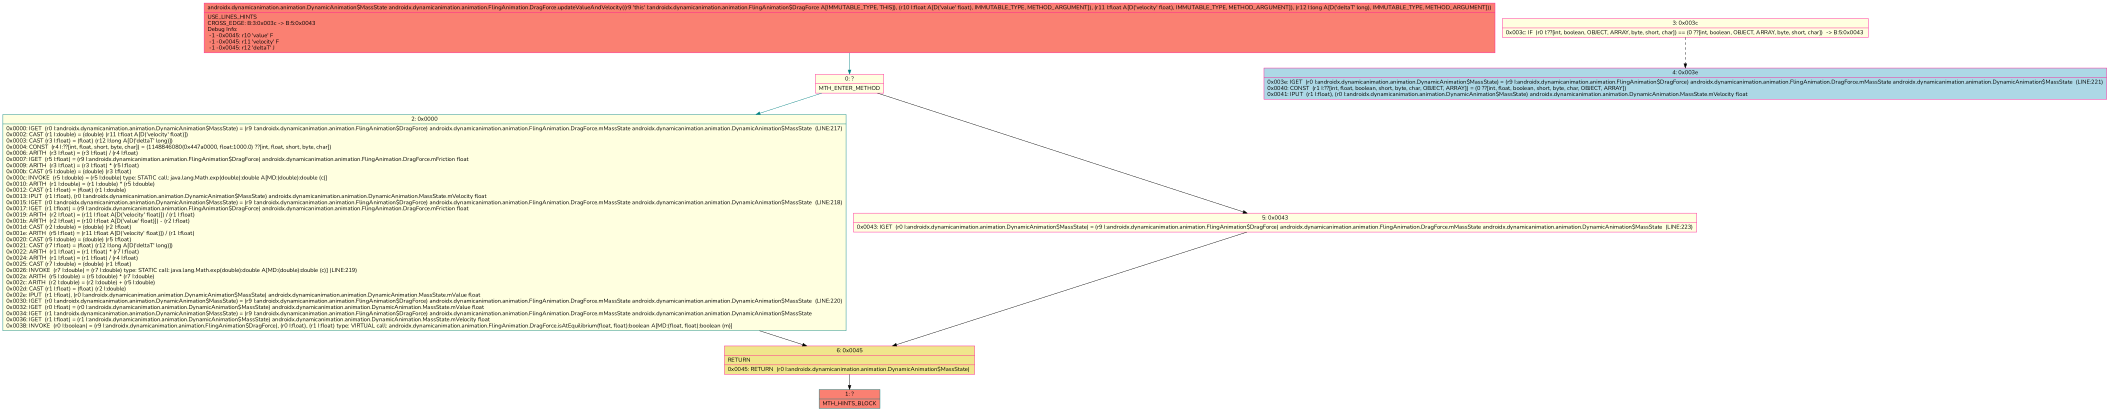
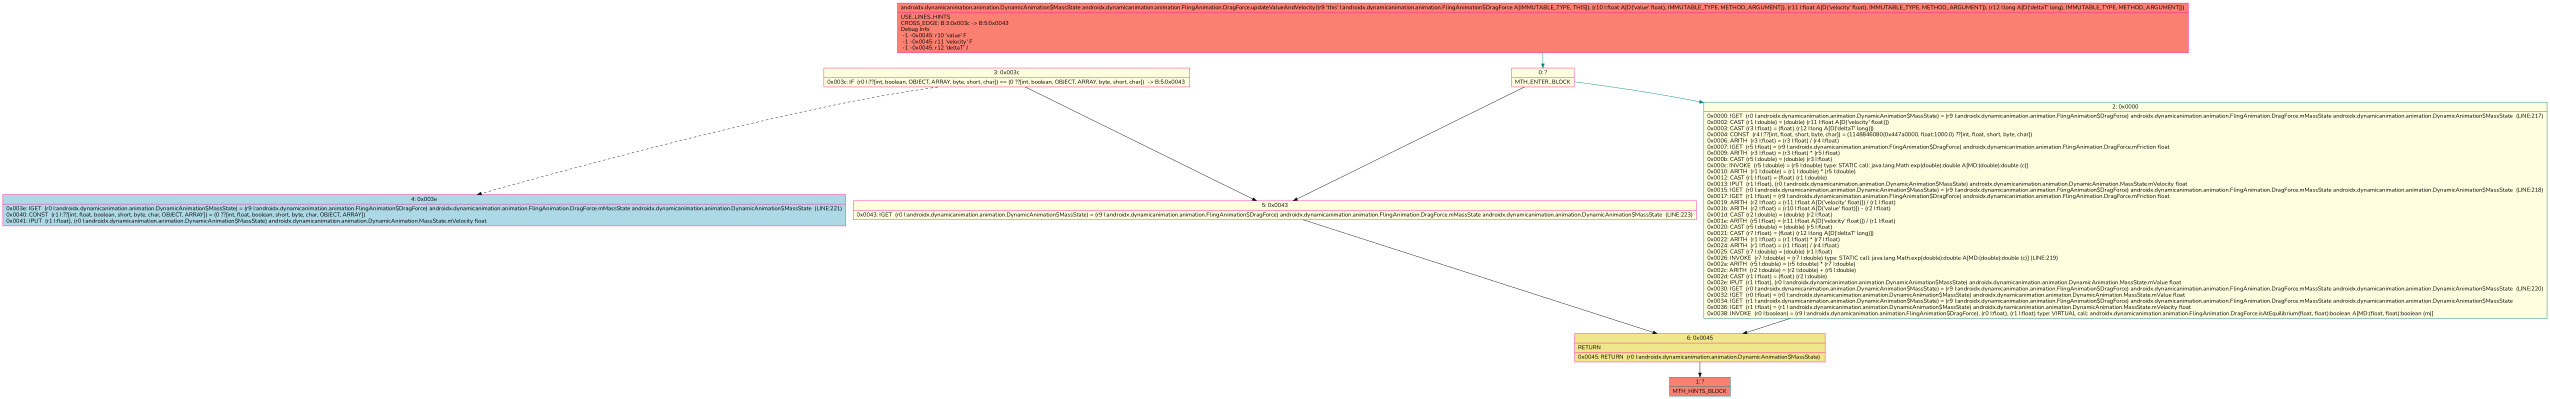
node "0: ?": text "MTH_ENTER_METHOD" -> "MTH_ENTER_BLOCK"
edge "3: 0x003c" -> "5: 0x0043": added
